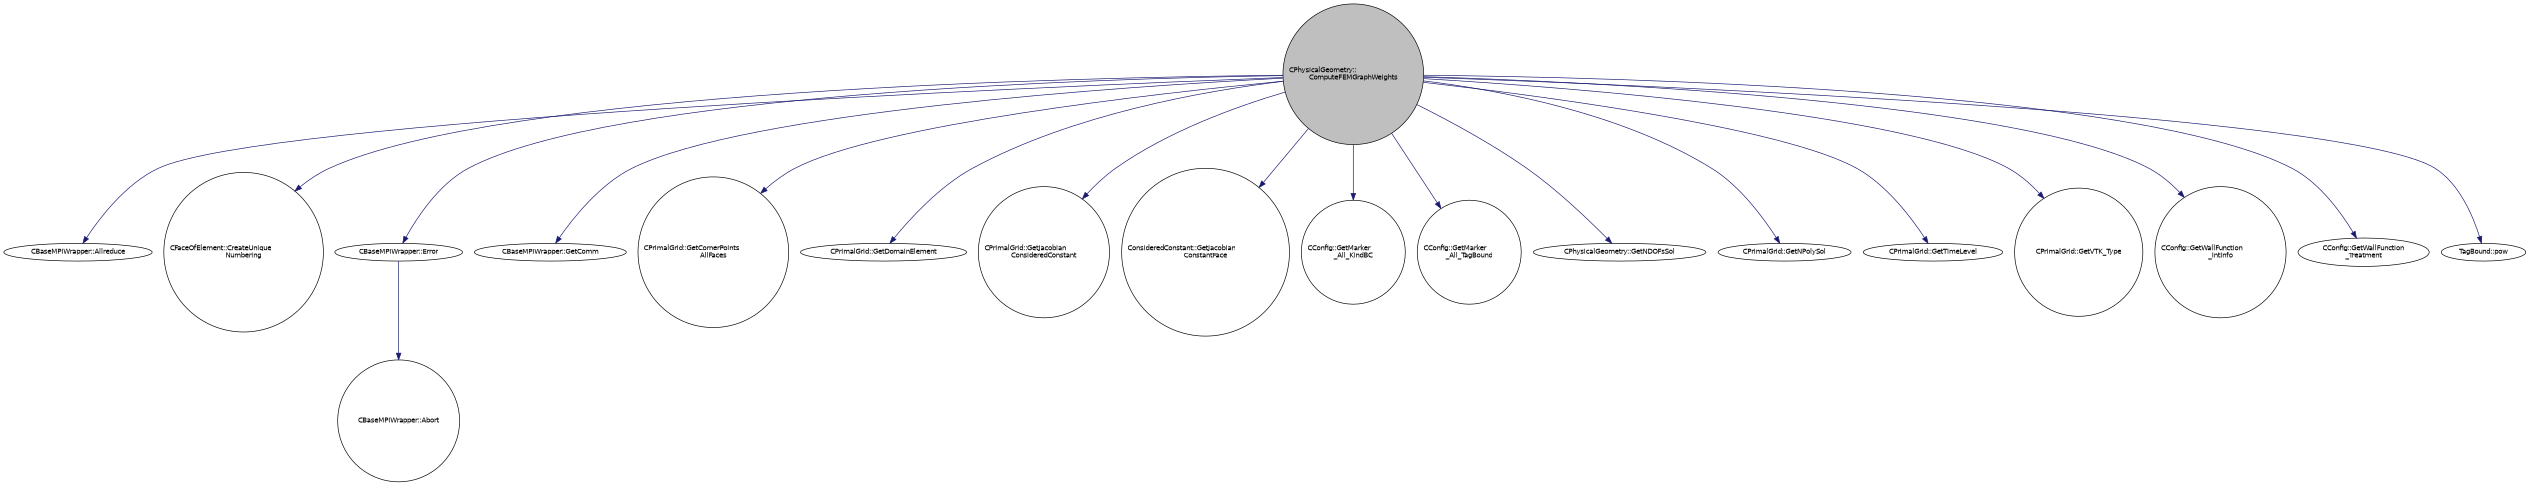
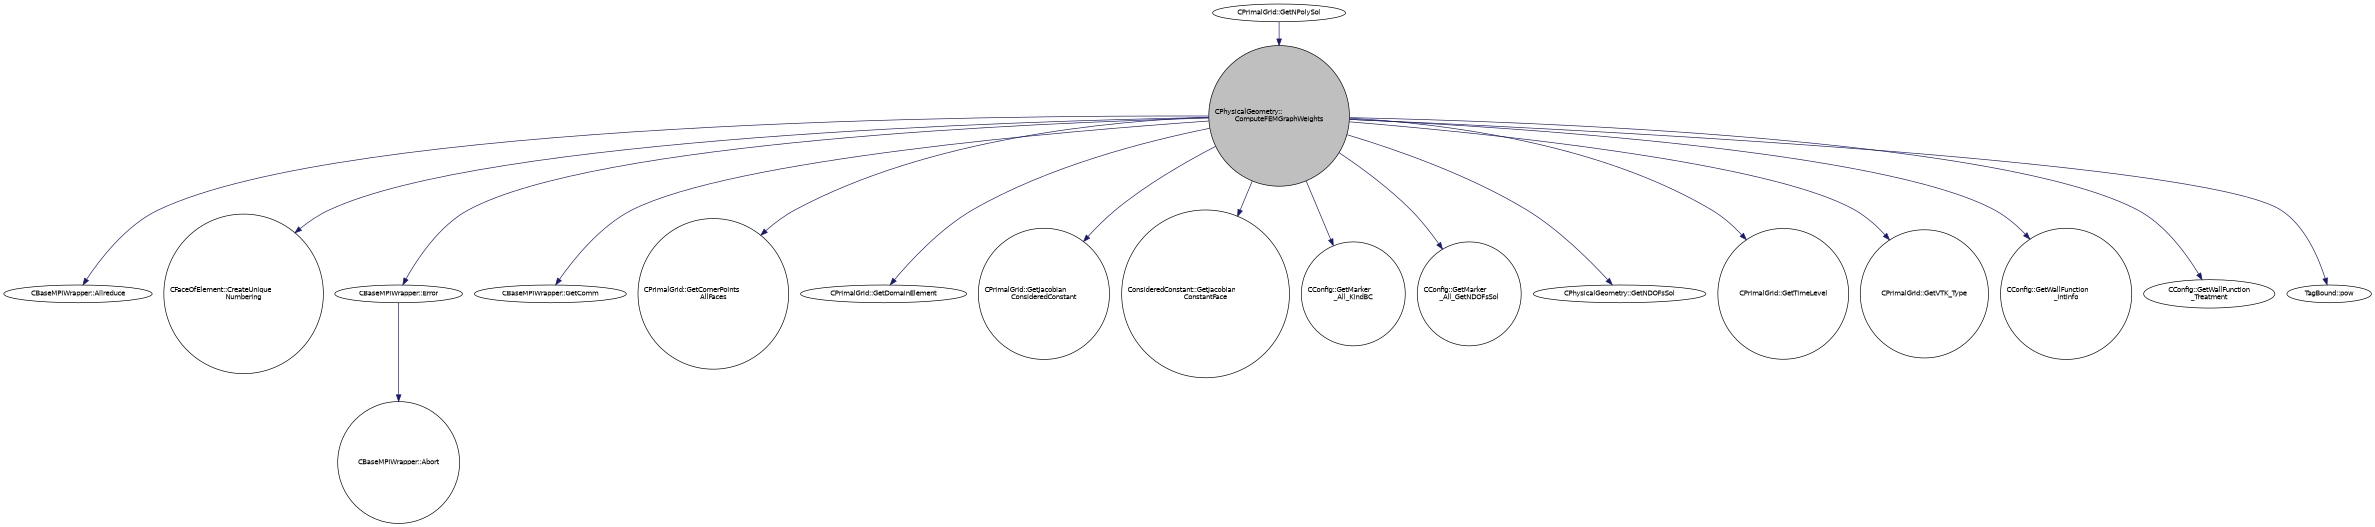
edge "CPhysicalGeometry:: ComputeFEMGraphWeights" -> "CPrimalGrid::GetNPolySol": reversed
node "CConfig::GetMarker _All_TagBound": label "CConfig::GetMarker _All_TagBound" -> "CConfig::GetMarker _All_GetNDOFsSol"
node "CPrimalGrid::GetTimeLevel": shape ellipse -> circle
